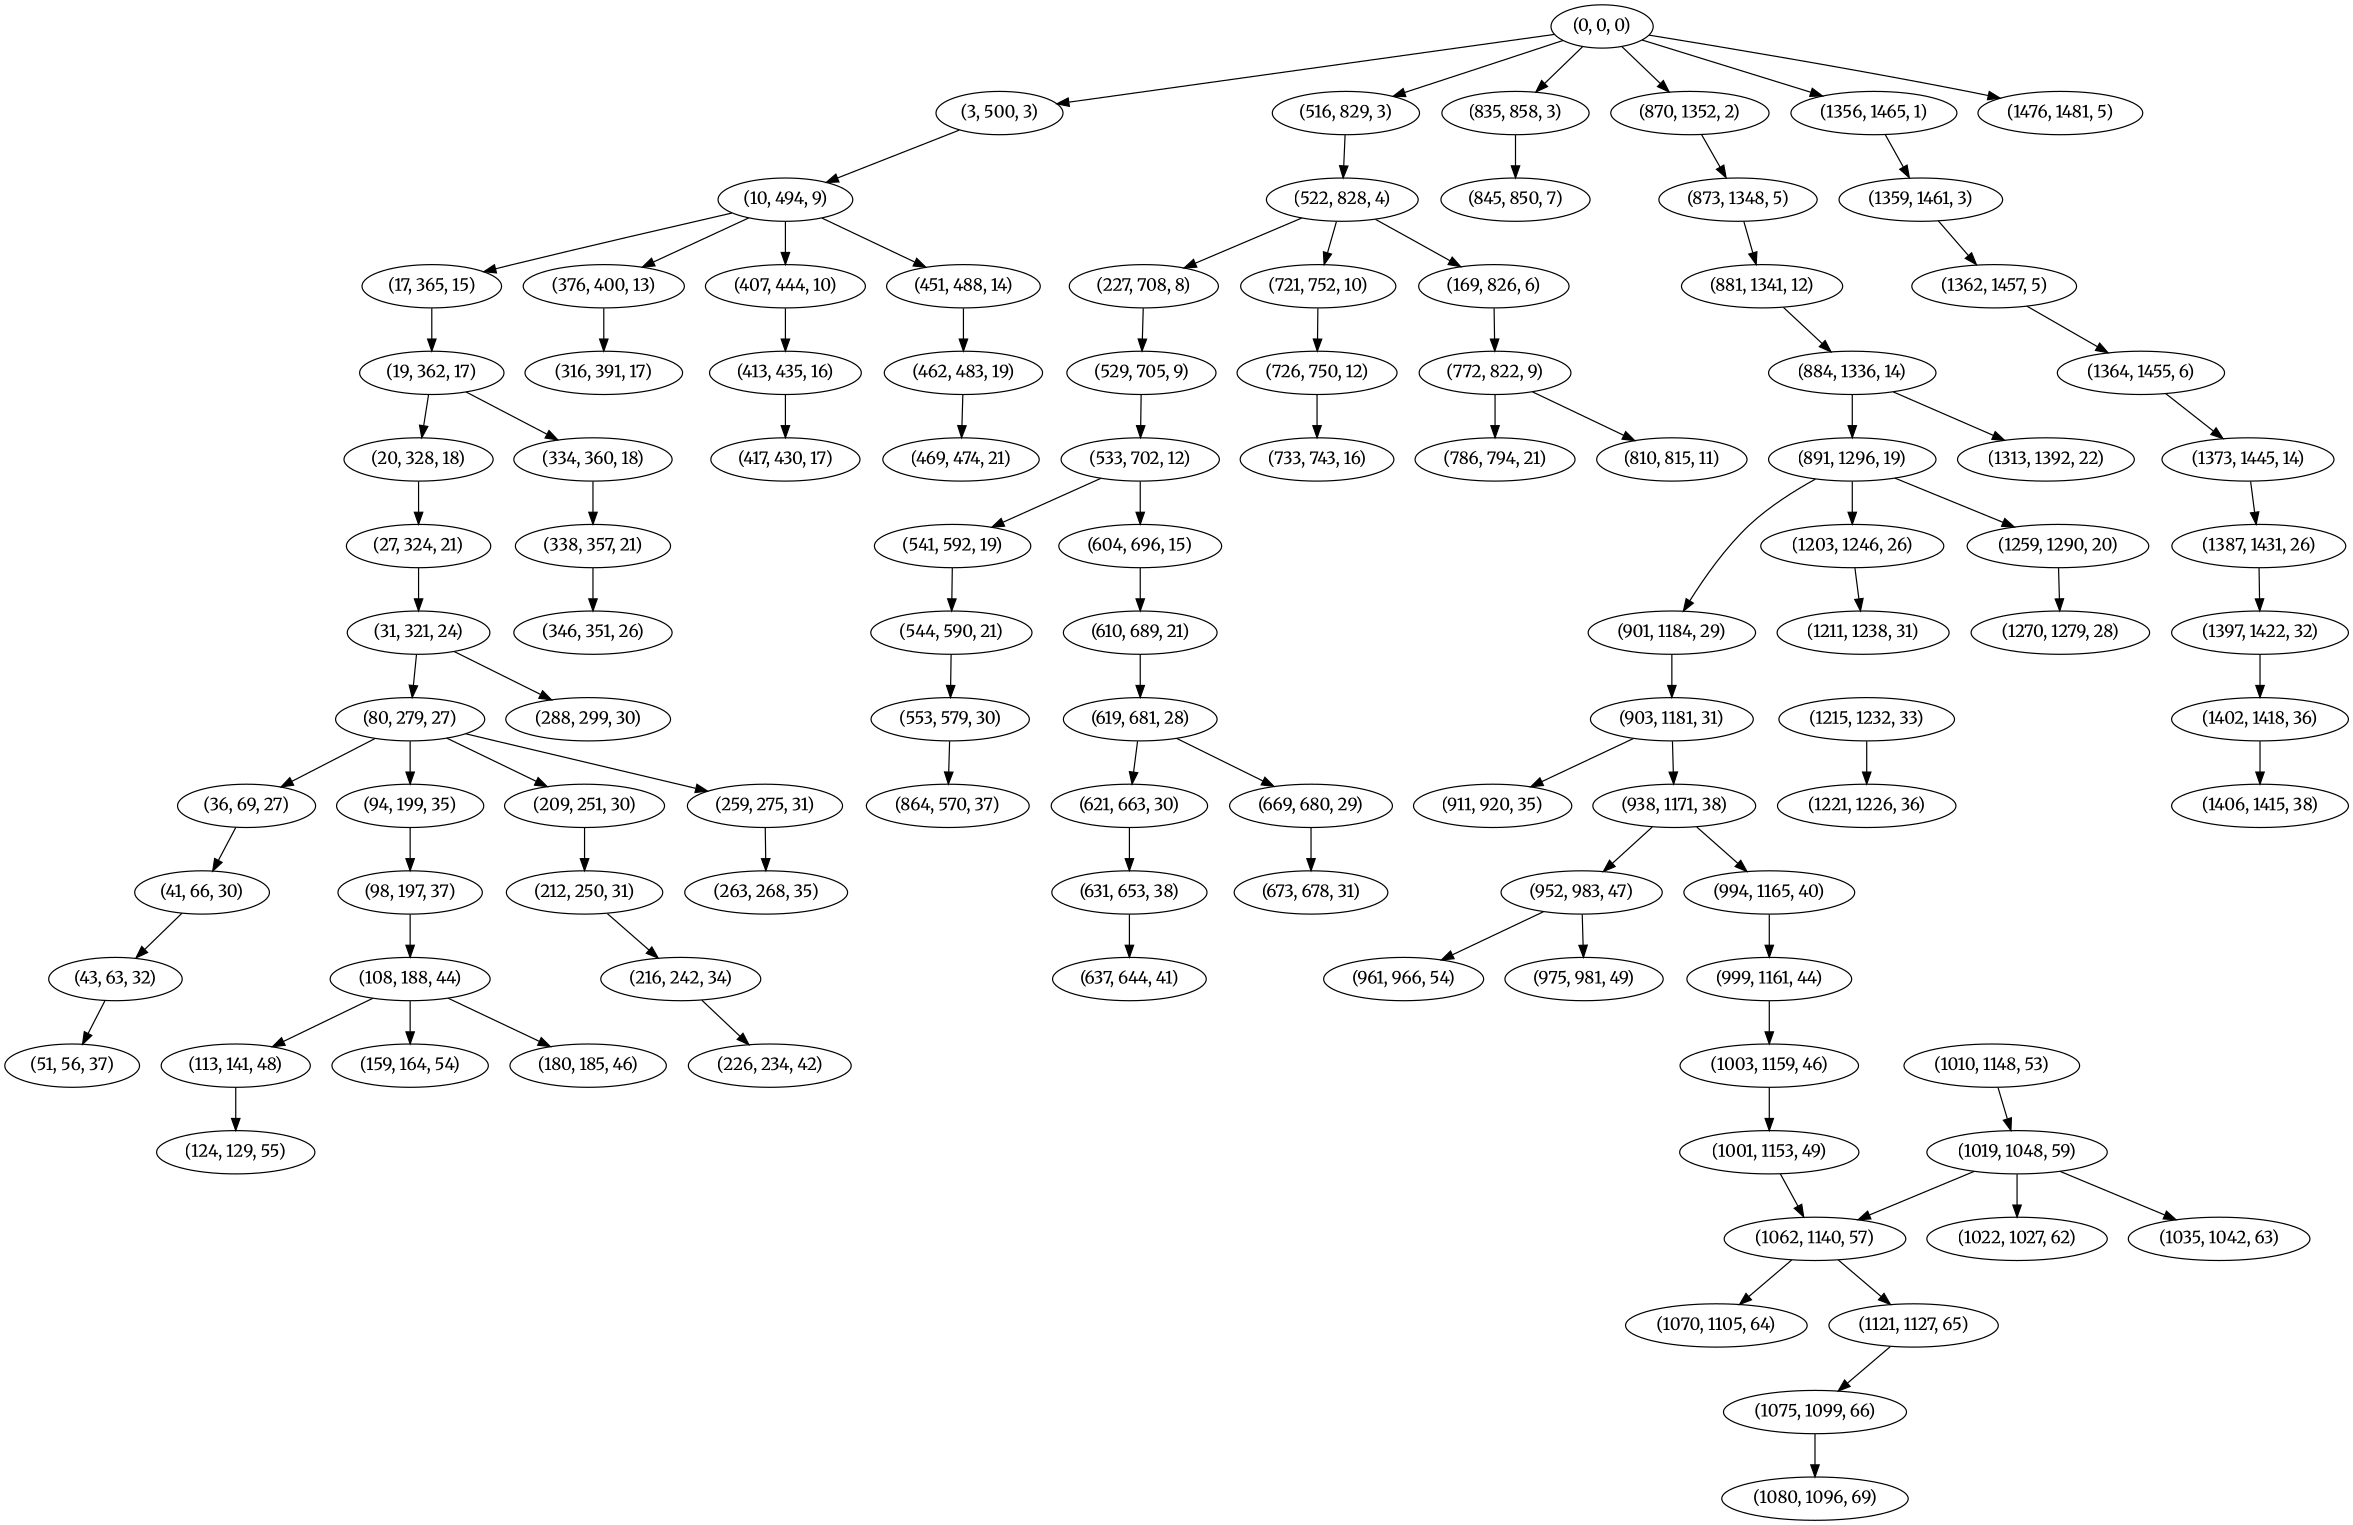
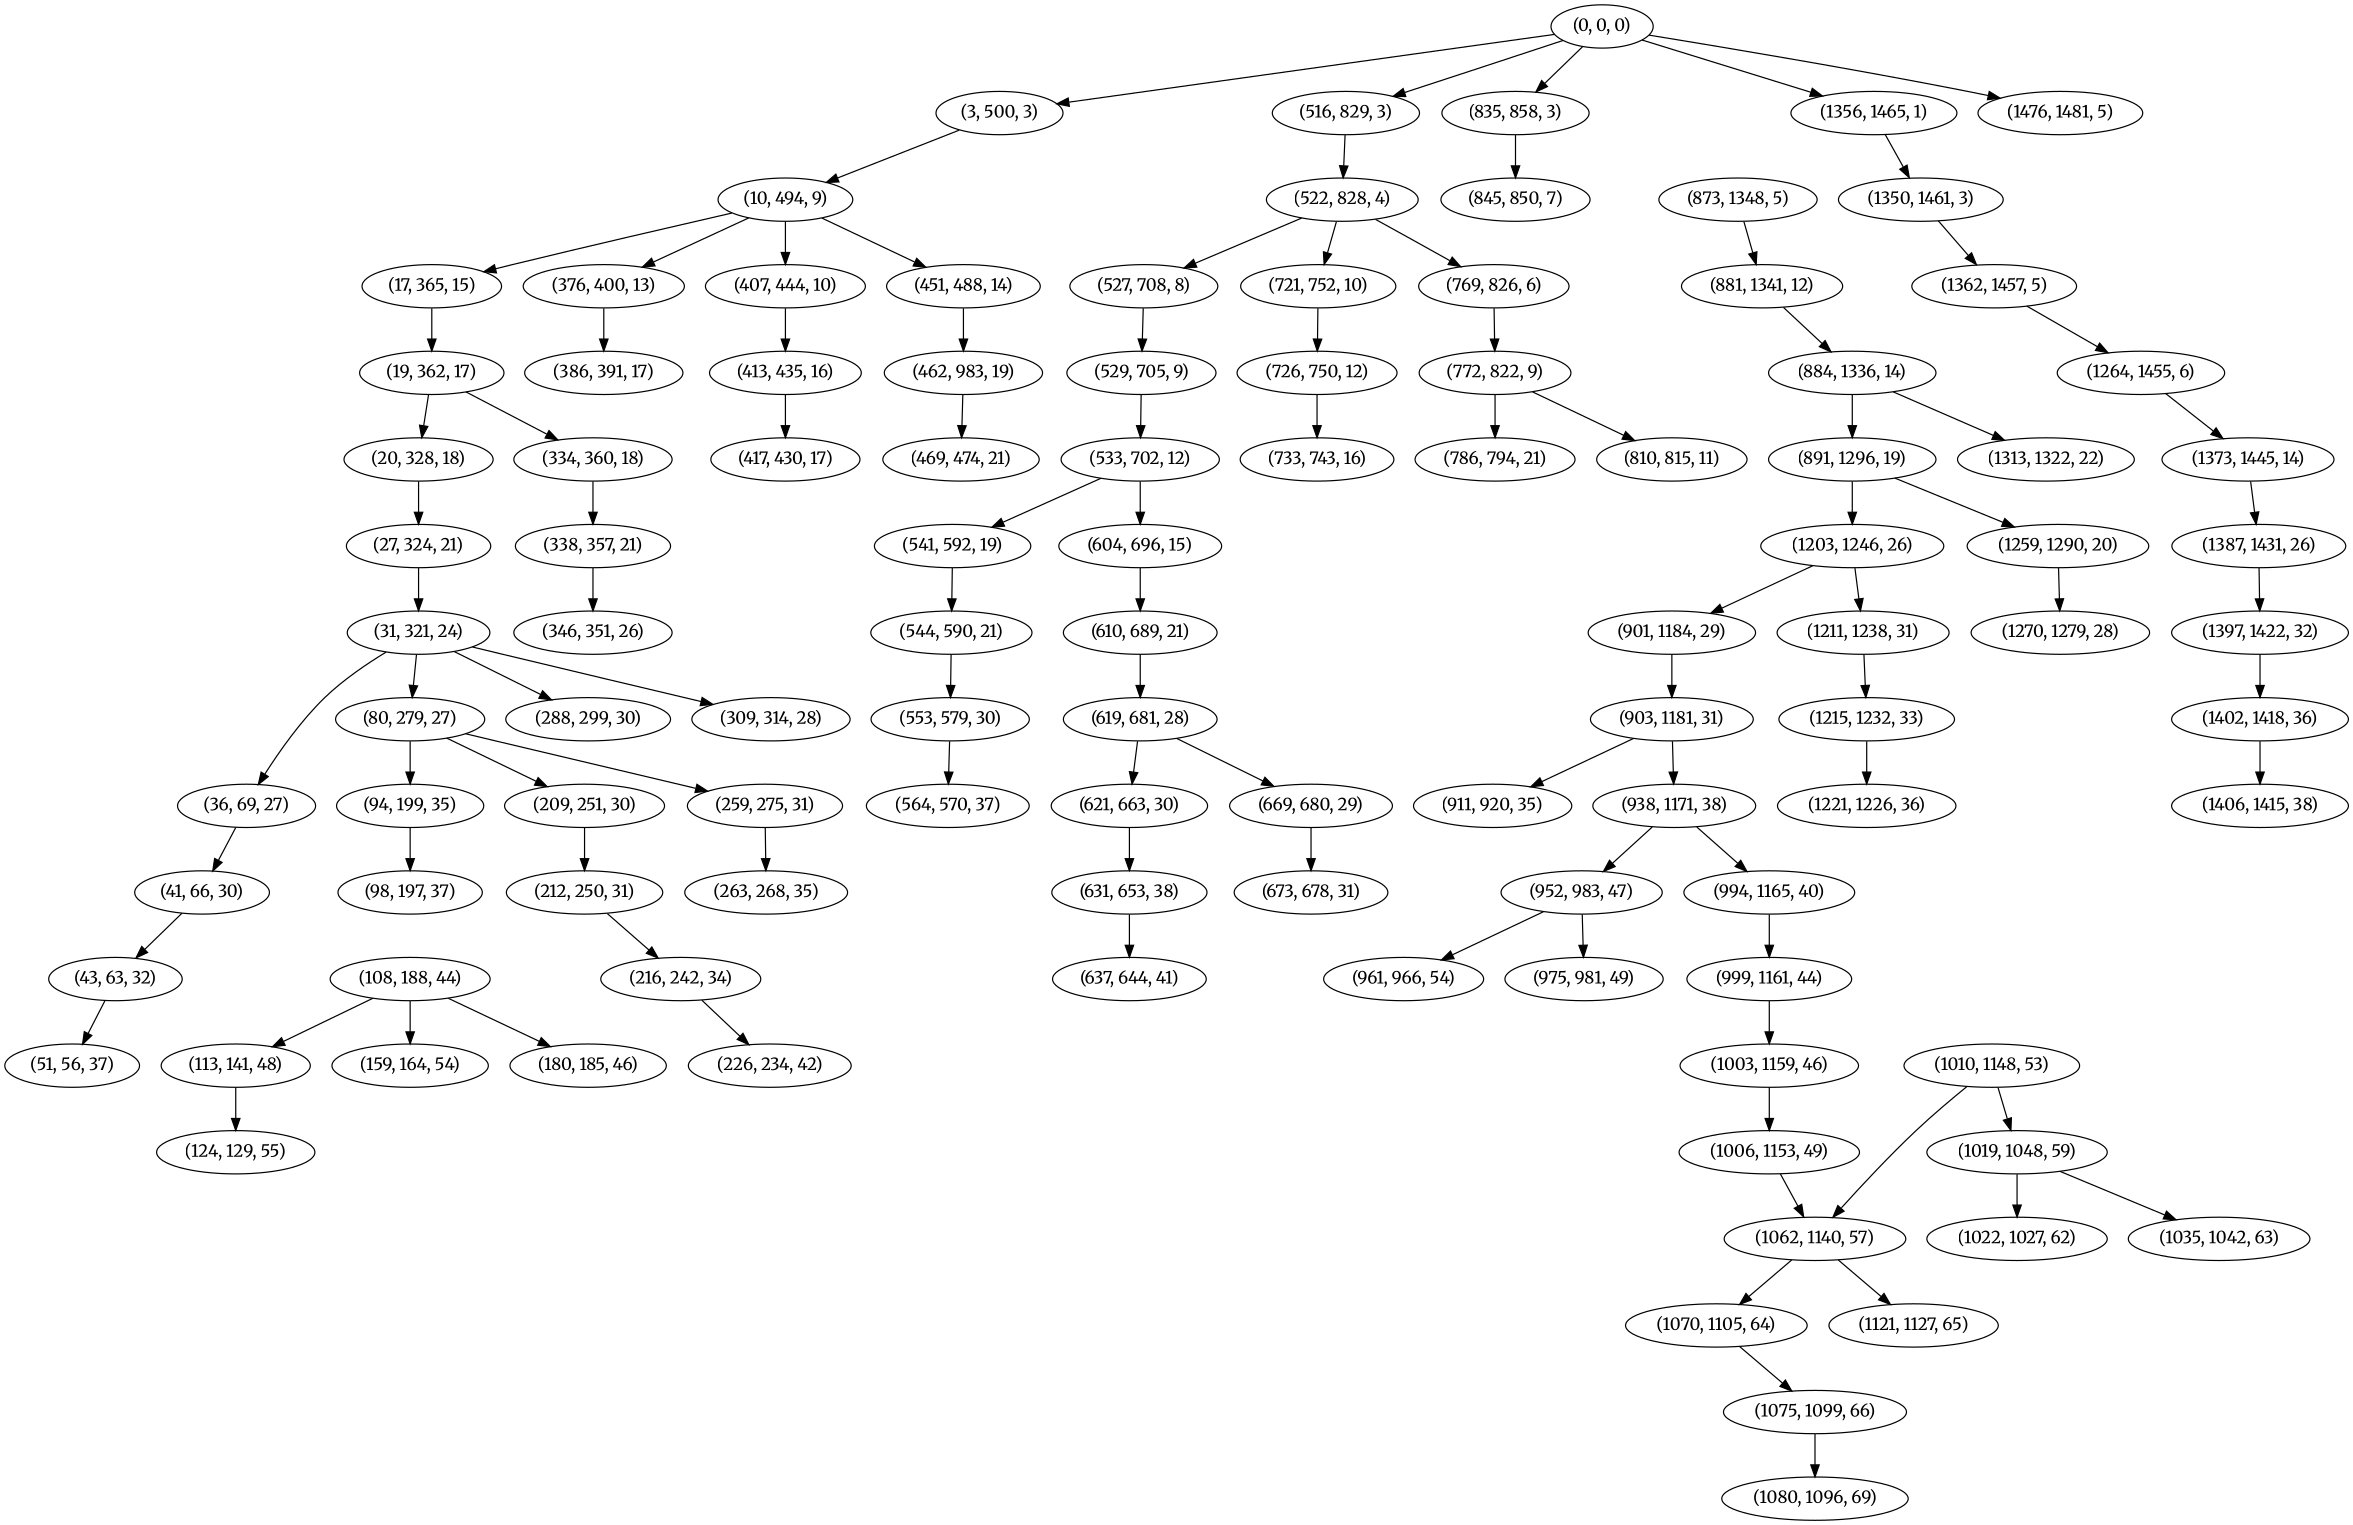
node "(870, 1352, 2)": removed
node "(1359, 1461, 3)": label "(1359, 1461, 3)" -> "(1350, 1461, 3)"
node "(227, 708, 8)": label "(227, 708, 8)" -> "(527, 708, 8)"
node "(169, 826, 6)": label "(169, 826, 6)" -> "(769, 826, 6)"
node "(316, 391, 17)": label "(316, 391, 17)" -> "(386, 391, 17)"
node "(462, 483, 19)": label "(462, 483, 19)" -> "(462, 983, 19)"
node "(1364, 1455, 6)": label "(1364, 1455, 6)" -> "(1264, 1455, 6)"
node "(1313, 1392, 22)": label "(1313, 1392, 22)" -> "(1313, 1322, 22)"
edge "(891, 1296, 19)" -> "(901, 1184, 29)": now "(1203, 1246, 26)" -> "(901, 1184, 29)"
edge "(1211, 1238, 31)" -> "(1215, 1232, 33)": added
node "(309, 314, 28)": added
edge "(80, 279, 27)" -> "(36, 69, 27)": now "(31, 321, 24)" -> "(36, 69, 27)"
node "(864, 570, 37)": label "(864, 570, 37)" -> "(564, 570, 37)"
edge "(98, 197, 37)" -> "(108, 188, 44)": removed
node "(1001, 1153, 49)": label "(1001, 1153, 49)" -> "(1006, 1153, 49)"
edge "(1019, 1048, 59)" -> "(1062, 1140, 57)": now "(1010, 1148, 53)" -> "(1062, 1140, 57)"
edge "(1121, 1127, 65)" -> "(1075, 1099, 66)": now "(1070, 1105, 64)" -> "(1075, 1099, 66)"
